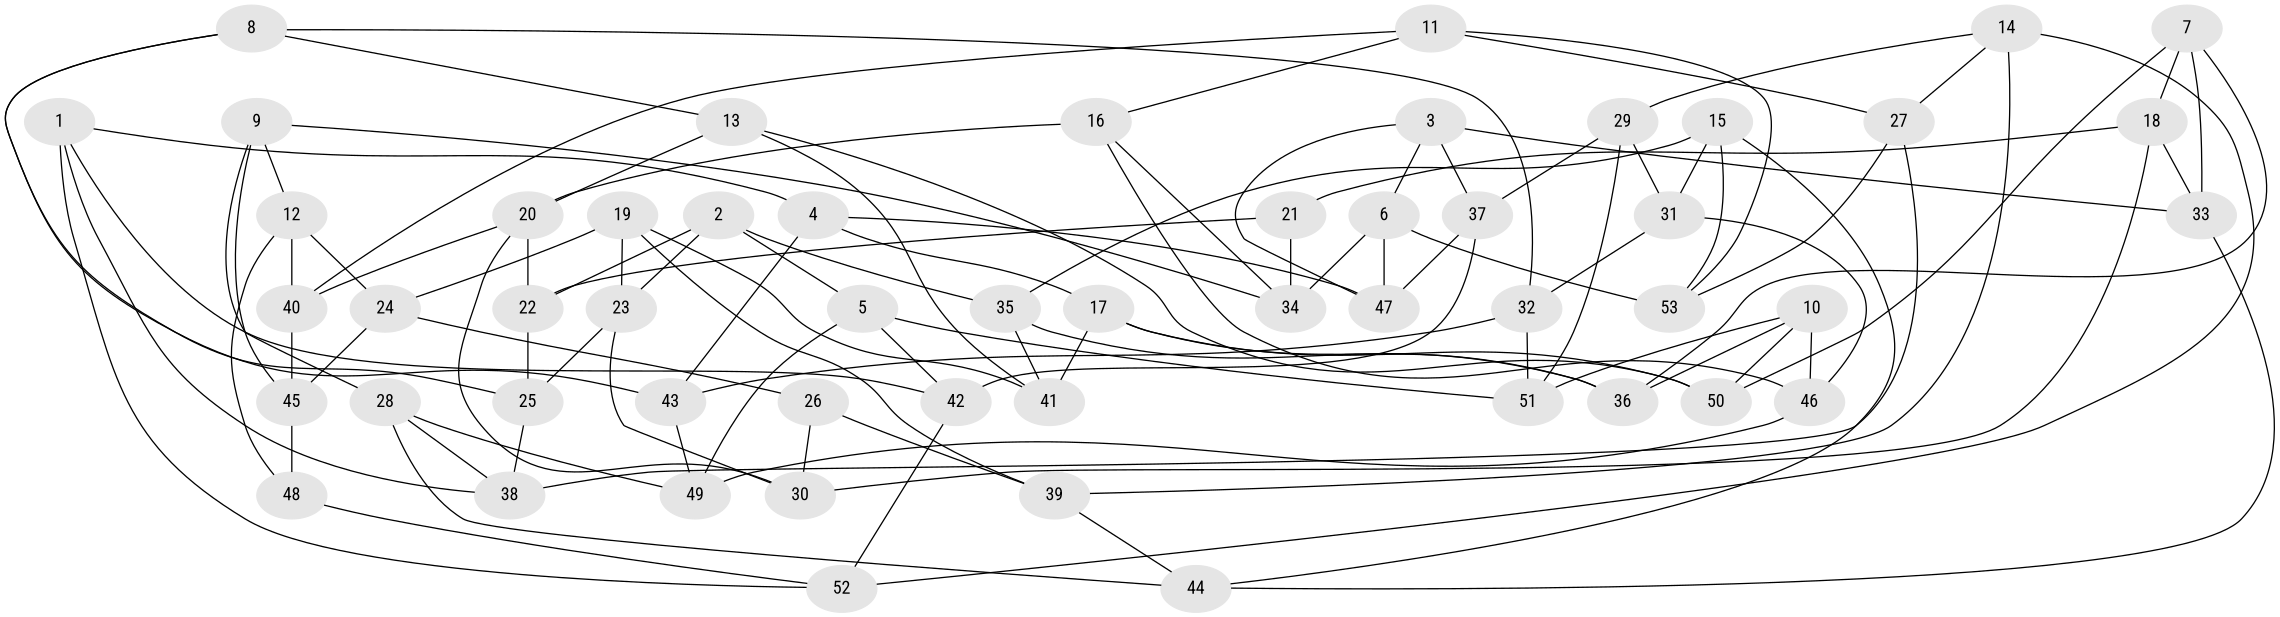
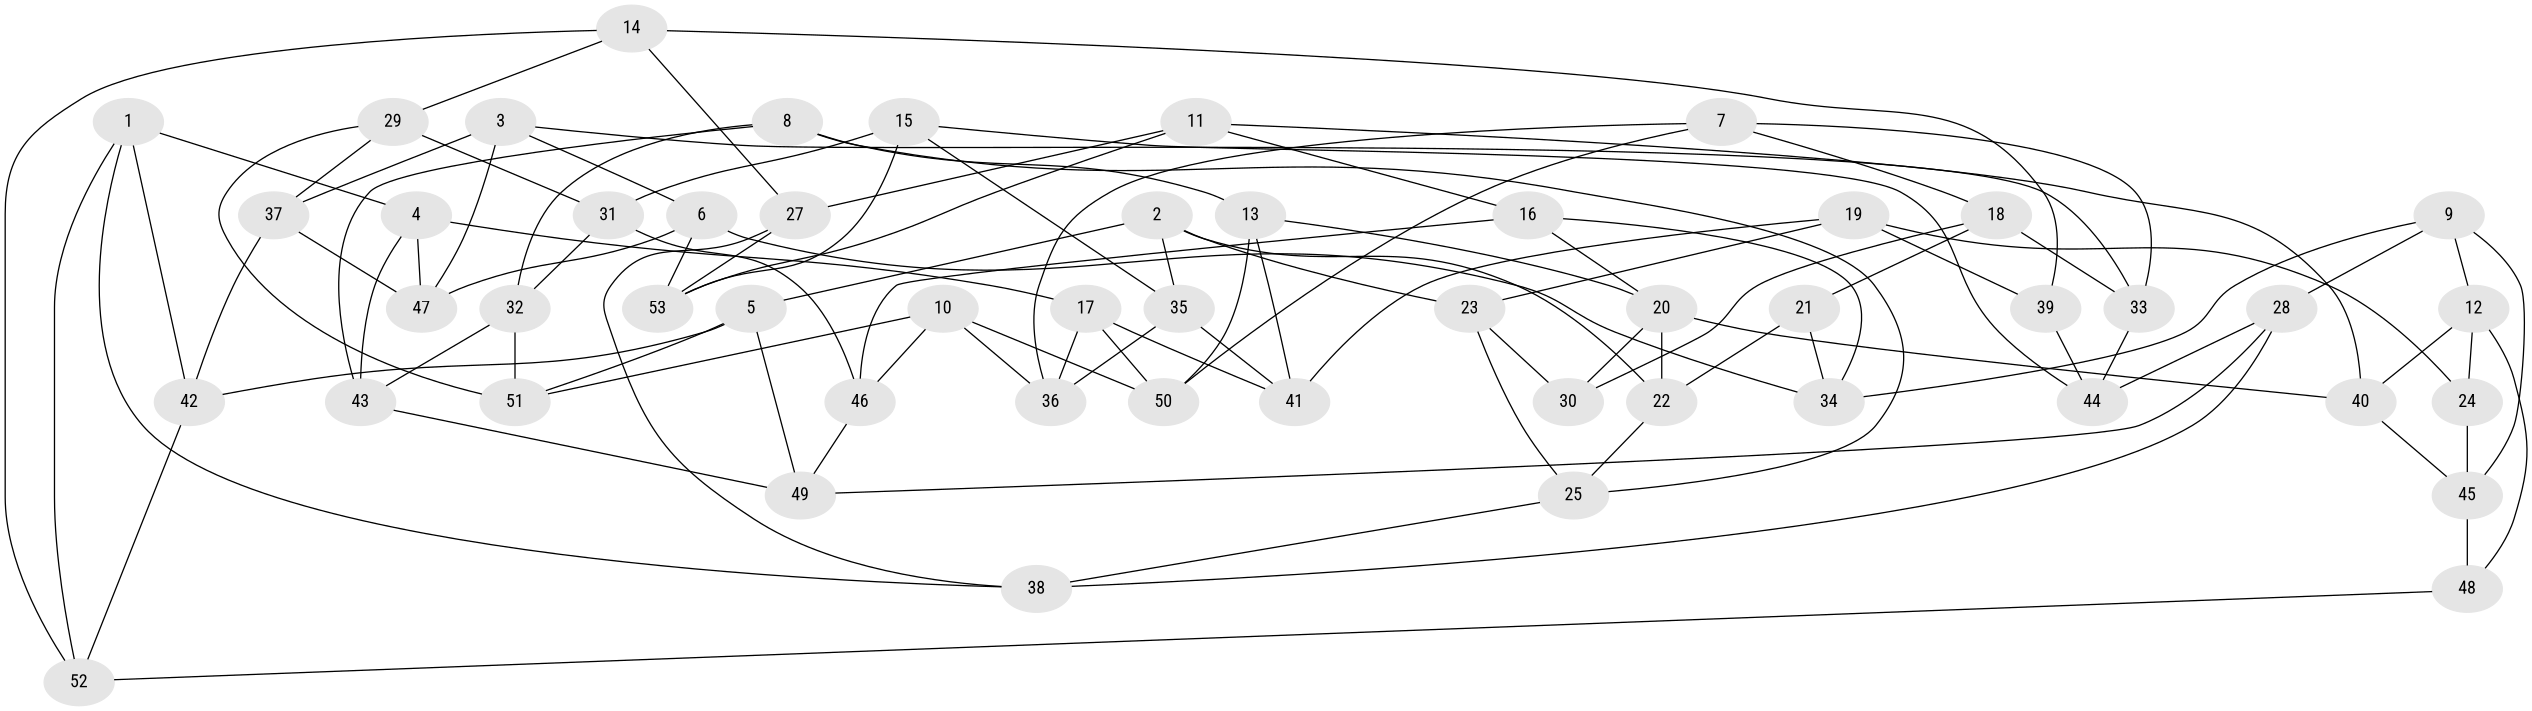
node "26": removed
